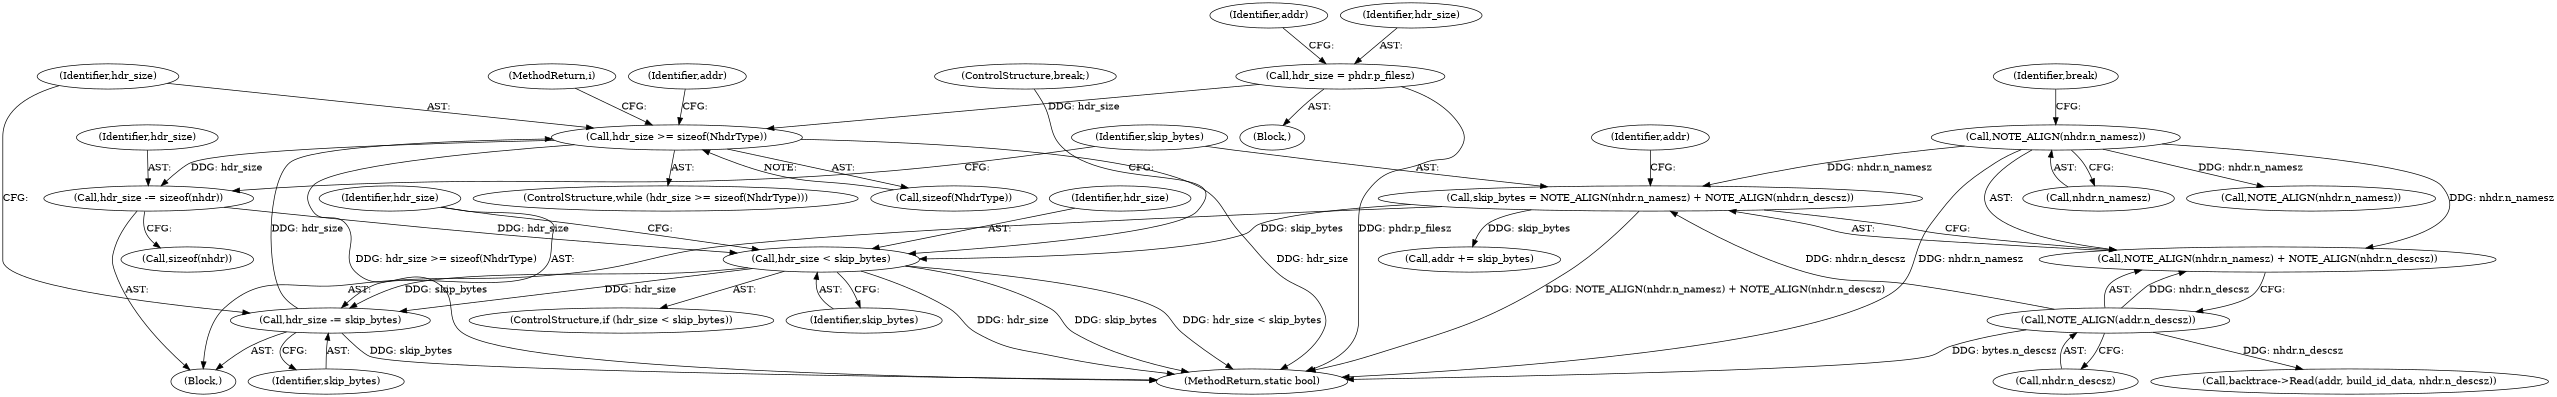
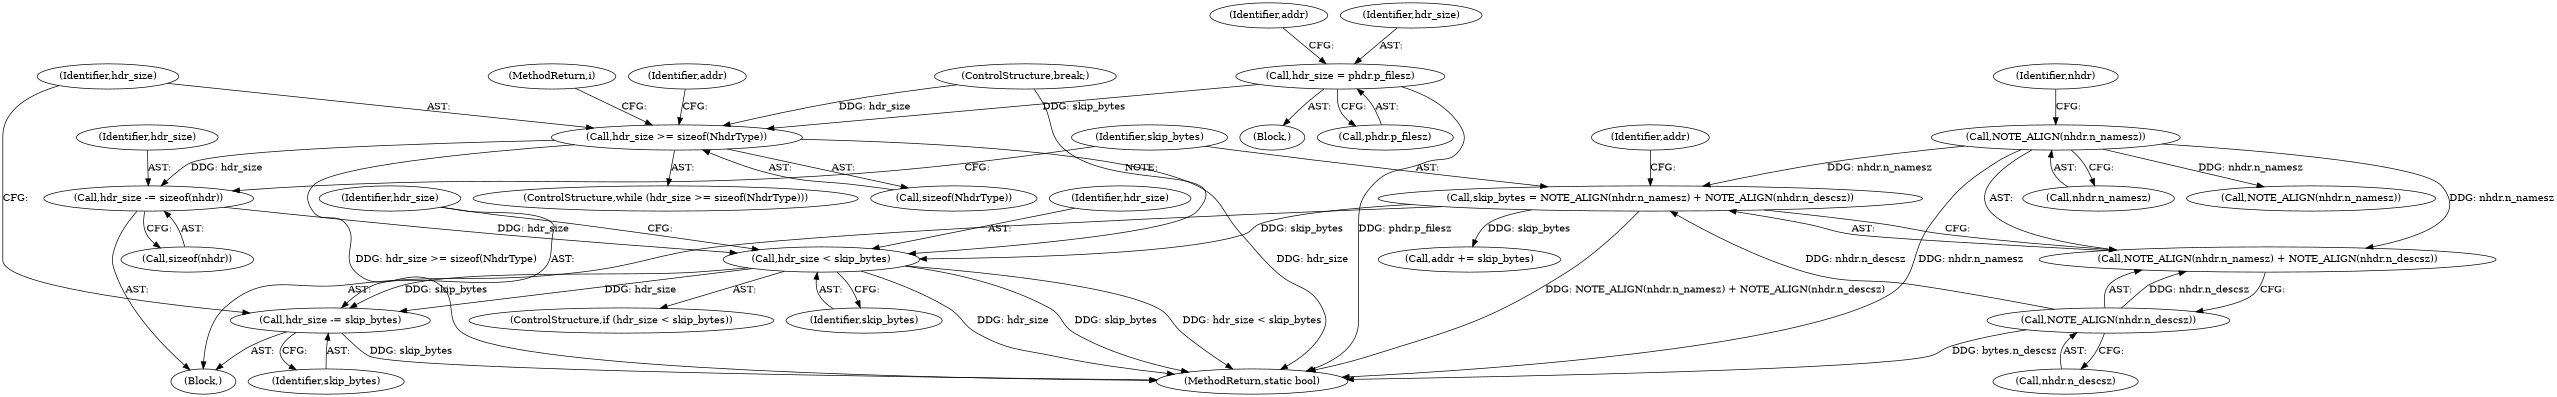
node "(Identifier,break)": label "(Identifier,break)" -> "(Identifier,nhdr)"
edge "(Call,hdr_size = phdr.p_filesz)" -> "(Call,hdr_size >= sizeof(NhdrType))": label "DDG: hdr_size" -> "DDG: skip_bytes"
node "(Call,phdr.p_filesz)": added
edge "(Call,hdr_size -= skip_bytes)" -> "(Call,hdr_size >= sizeof(NhdrType))": now "(ControlStructure,break;)" -> "(Call,hdr_size >= sizeof(NhdrType))"
edge "(Call,sizeof(NhdrType))" -> "(Call,hdr_size >= sizeof(NhdrType))": label "NOTE: " -> "AST: "
edge "(ControlStructure,break;)" -> "(Call,hdr_size < skip_bytes)": label "CFG: " -> "NOTE: "
edge "(Call,sizeof(nhdr))" -> "(Call,hdr_size -= sizeof(nhdr))": added, label "AST:"
node "(Call,NOTE_ALIGN(addr.n_descsz))": label "(Call,NOTE_ALIGN(addr.n_descsz))" -> "(Call,NOTE_ALIGN(nhdr.n_descsz))"
node "(Call,backtrace->Read(addr, build_id_data, nhdr.n_descsz))": removed
